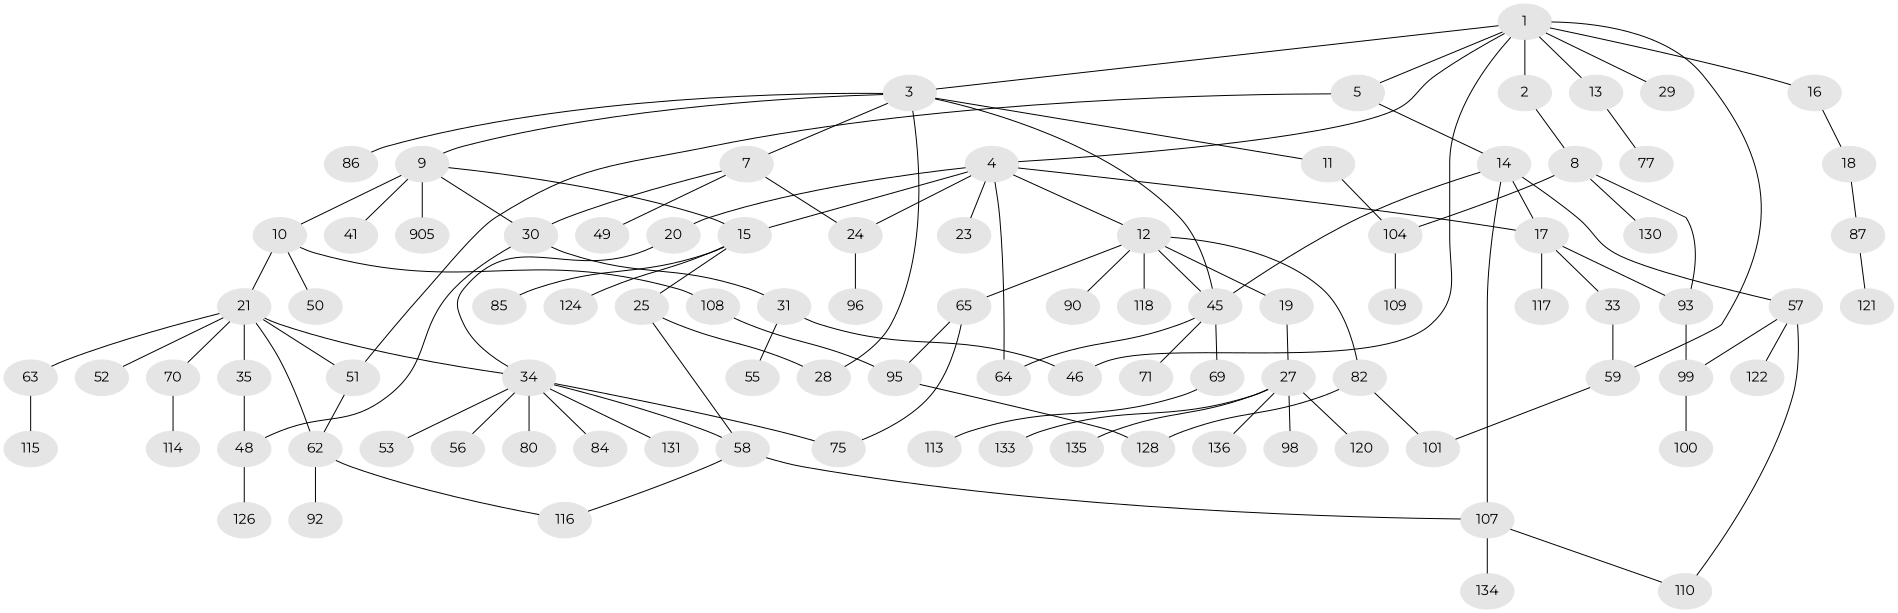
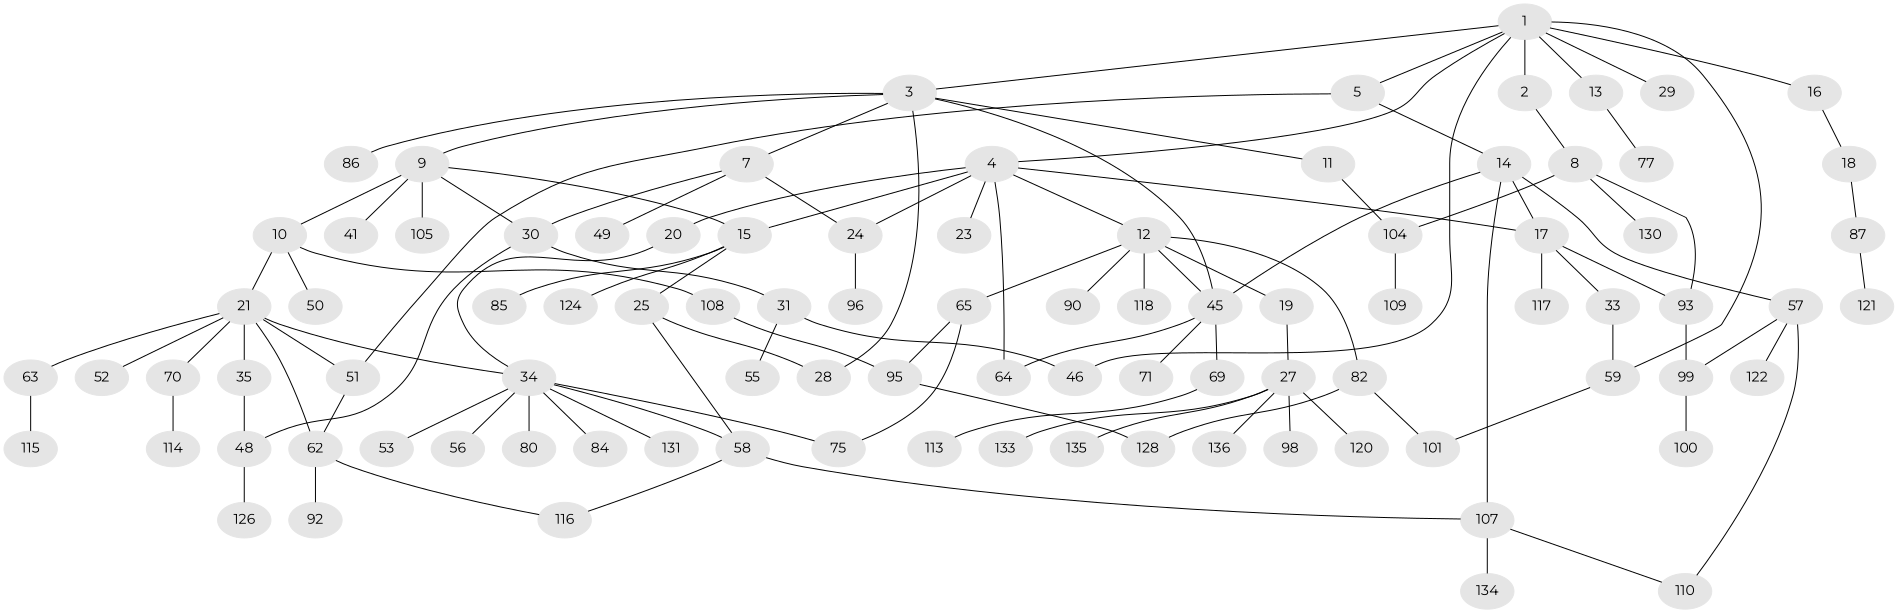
node "905": label "905" -> "105"
